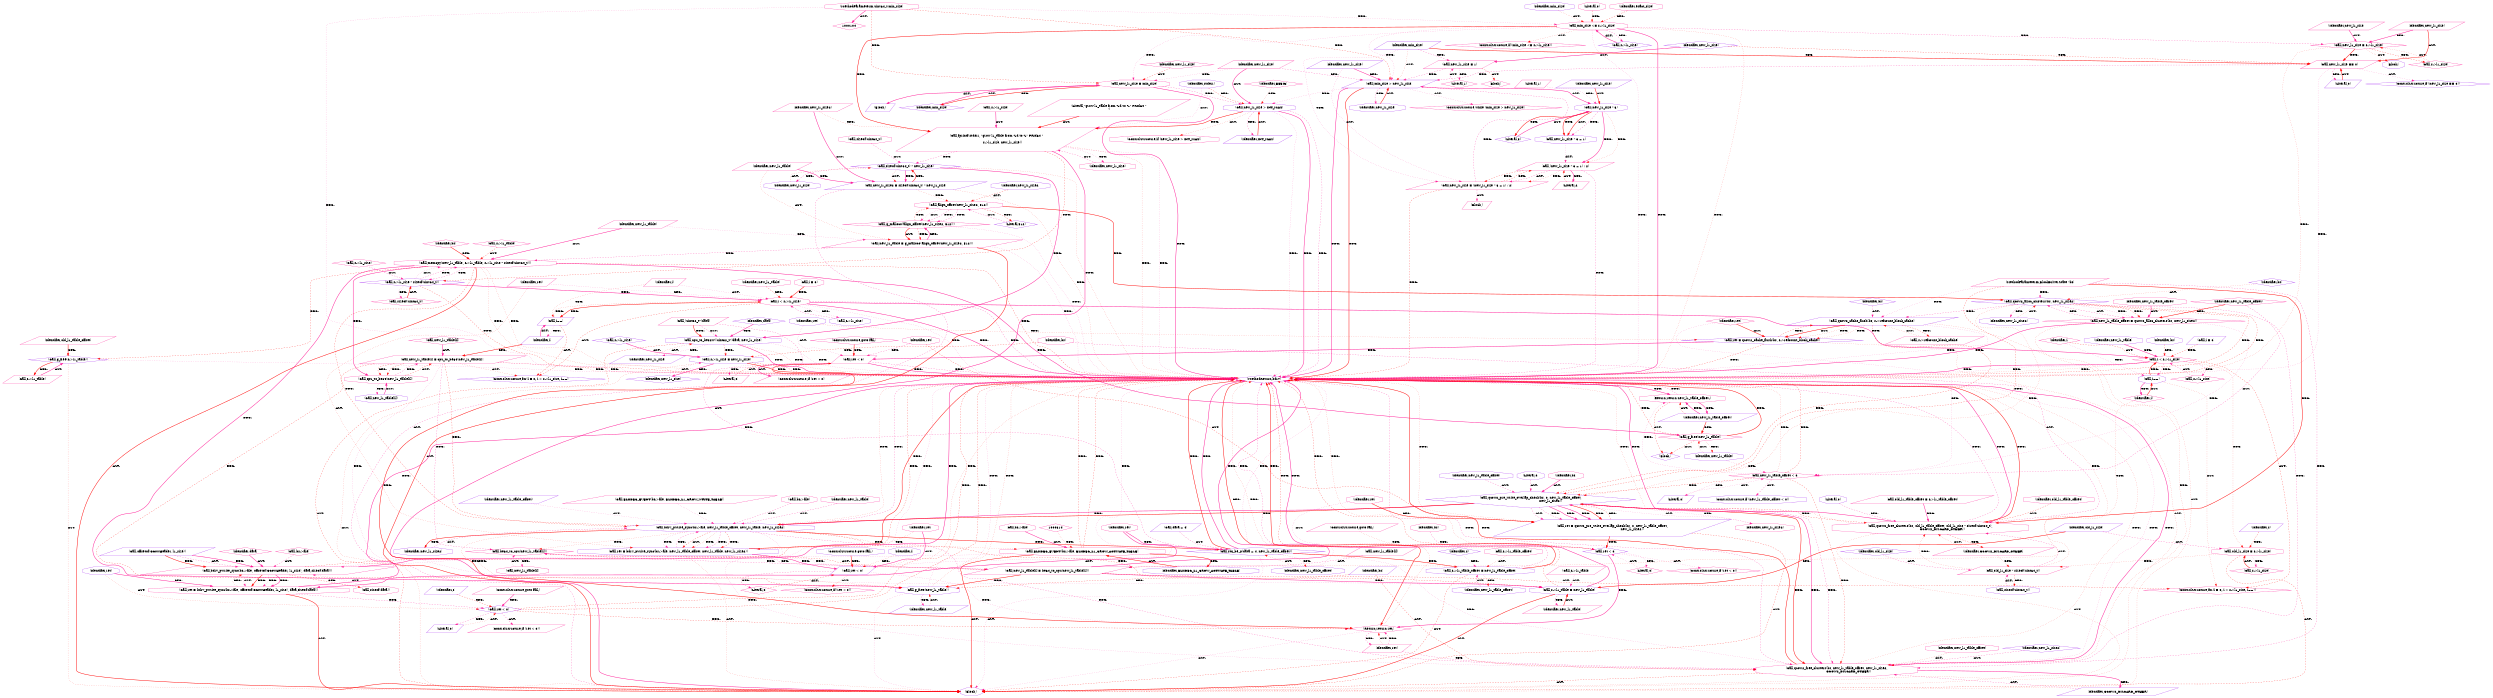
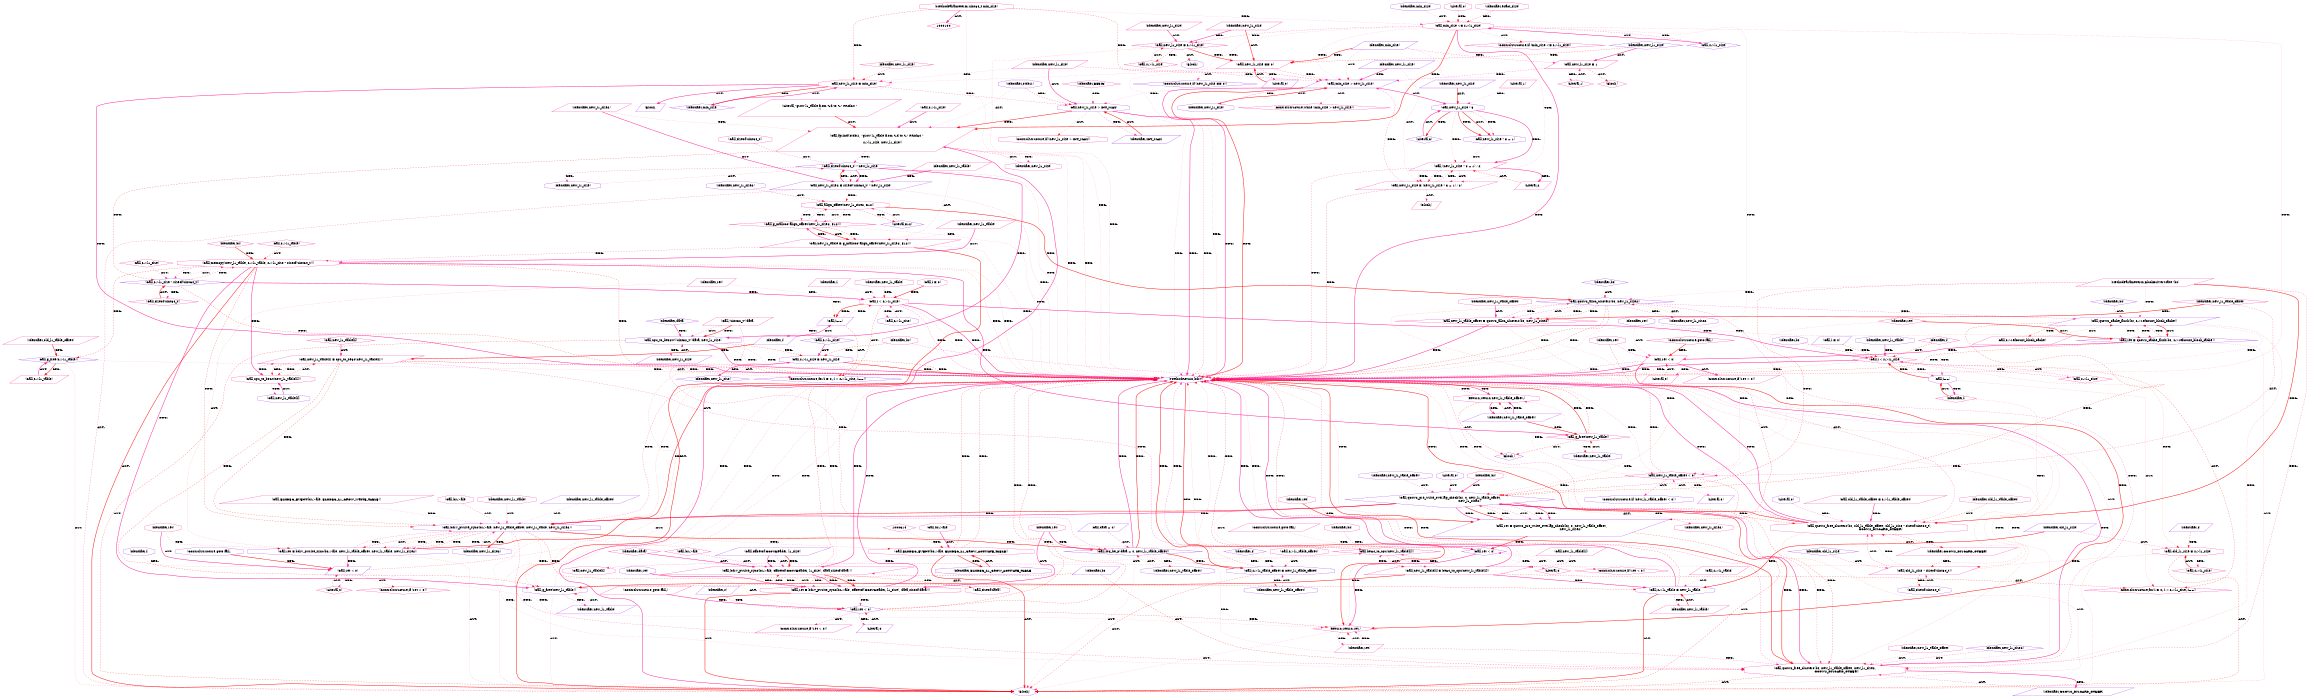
edge "(Call,new_l1_table[i] = cpu_to_be64(new_l1_table[i]))" -> "(Call,s->l1_table = new_l1_table)": removed, label "DDG:"
